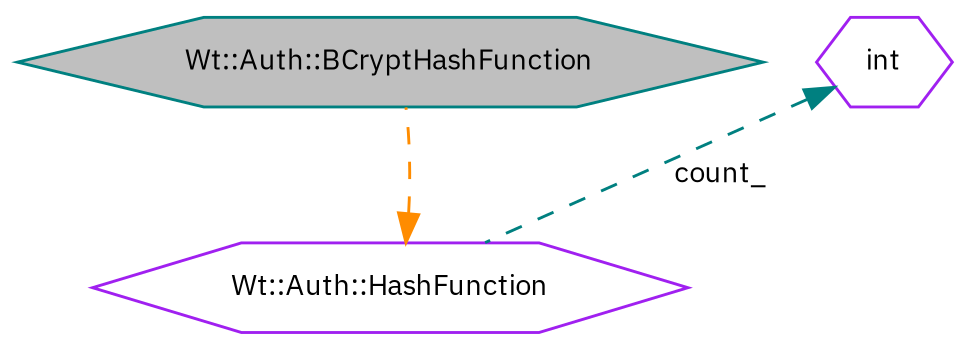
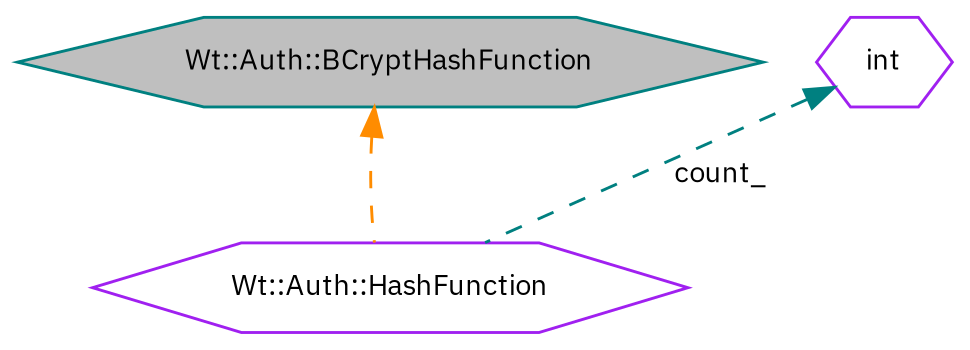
edge "Wt::Auth::BCryptHashFunction" -> "Wt::Auth::HashFunction": reversed
